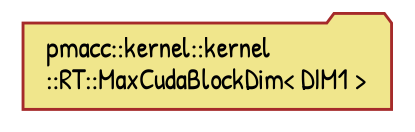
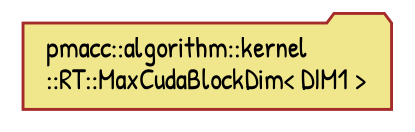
node "pmacc::kernel::kernel ::RT::MaxCudaBlockDim< DIM1 >": label "pmacc::kernel::kernel ::RT::MaxCudaBlockDim< DIM1 >" -> "pmacc::algorithm::kernel ::RT::MaxCudaBlockDim< DIM1 >"
